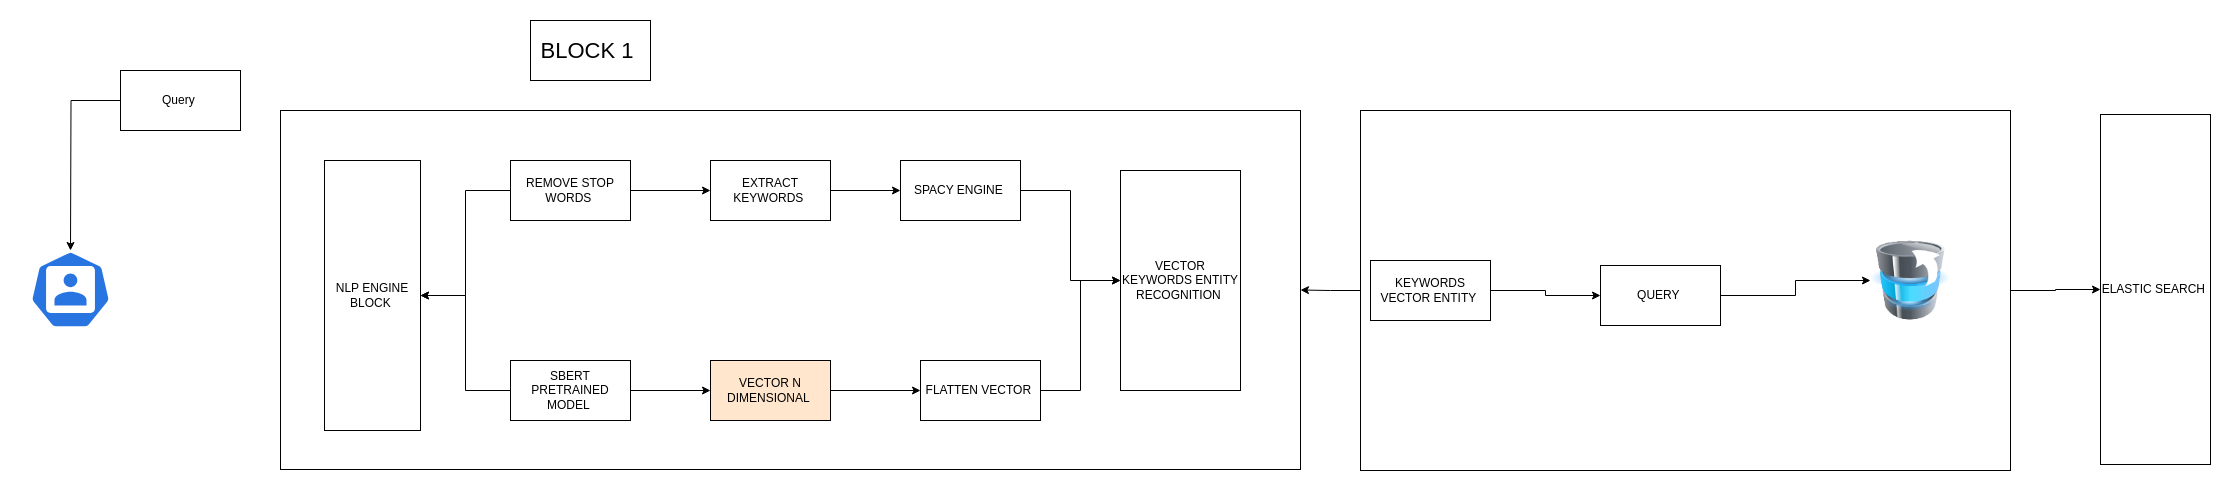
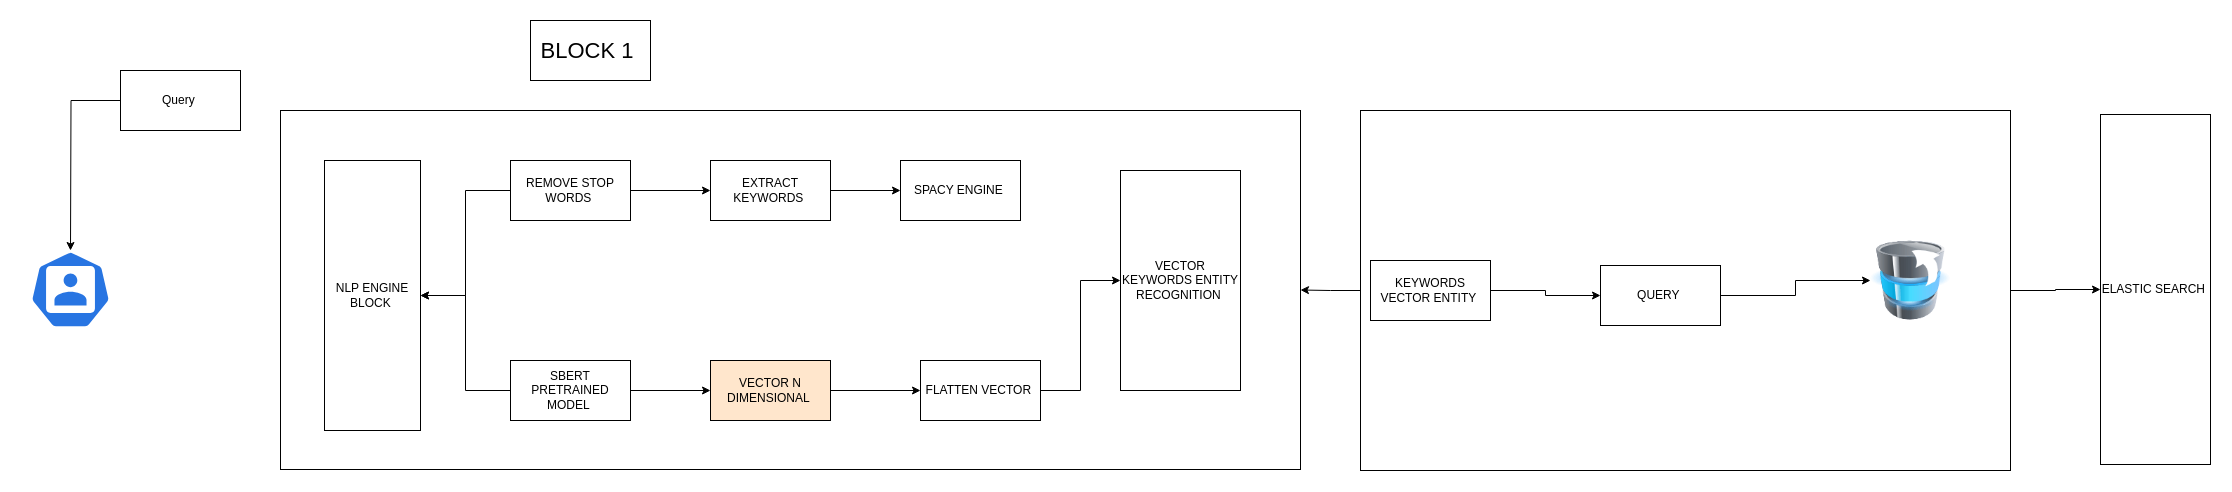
edge "SPACY ENGINE" -> "VECTOR KEYWORDS ENTITY RECOGNITION": removed
